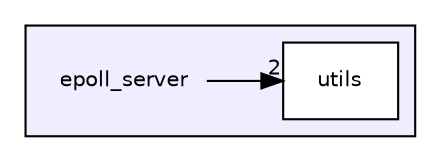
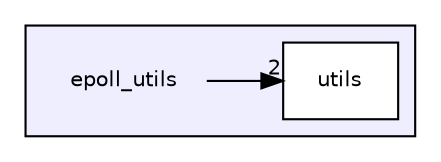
node "epoll_server": label "epoll_server" -> "epoll_utils"
